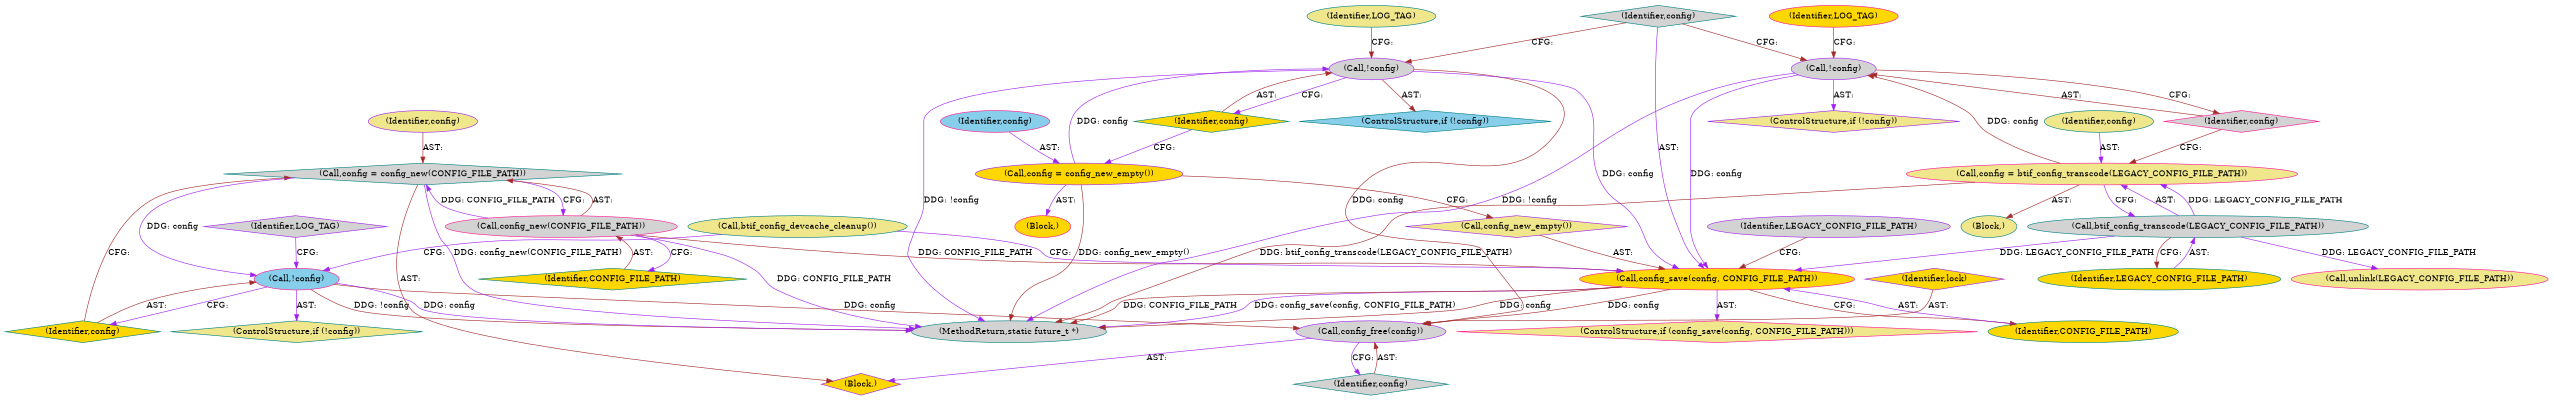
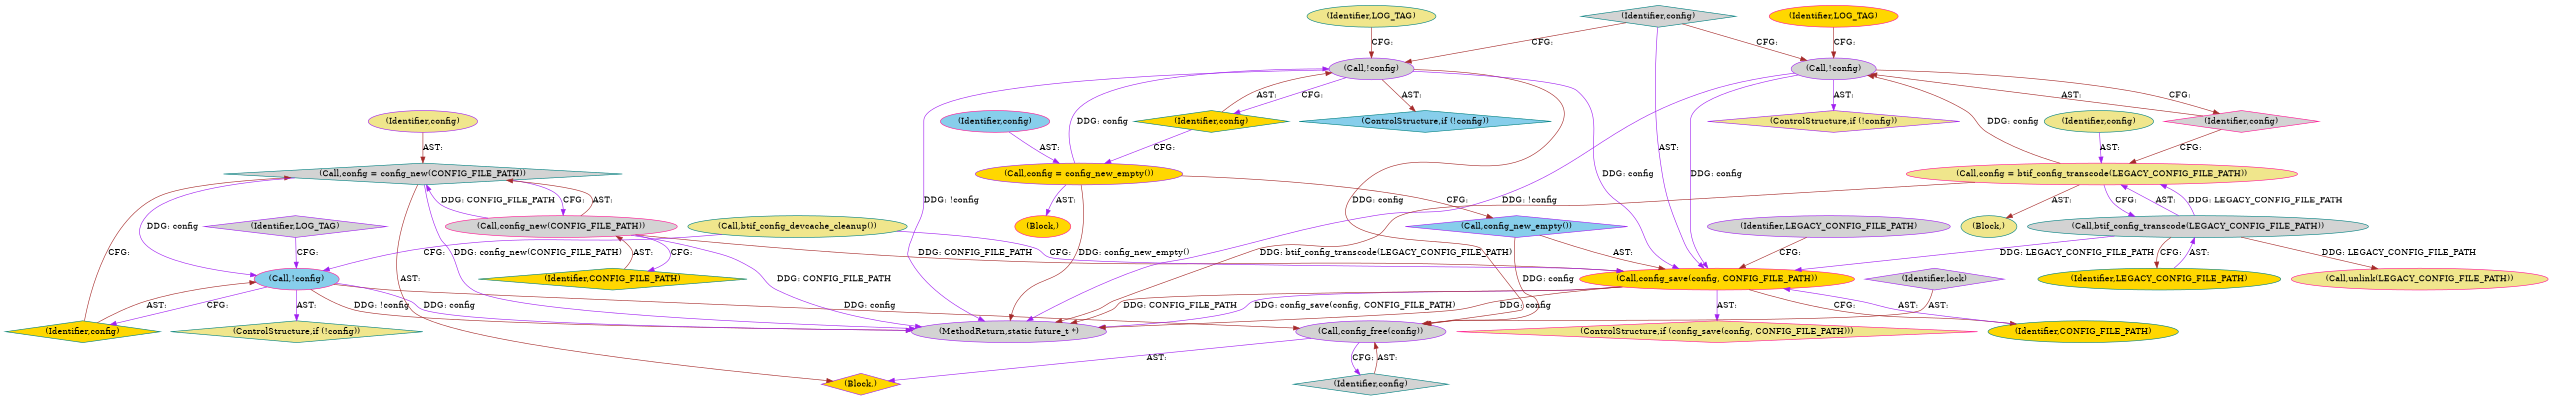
node "(Call,config_new_empty())": fillcolor khaki -> skyblue
edge "(Call,btif_config_transcode(LEGACY_CONFIG_FILE_PATH))" -> "(Call,unlink(LEGACY_CONFIG_FILE_PATH))": color purple -> brown
node "(Identifier,lock)": fillcolor gold -> lightgrey
edge "(Call,config_save(config, CONFIG_FILE_PATH))" -> "(Call,config_free(config))": now "(Call,config_new_empty())" -> "(Call,config_free(config))"
node "(MethodReturn,static future_t *)": color teal -> purple
